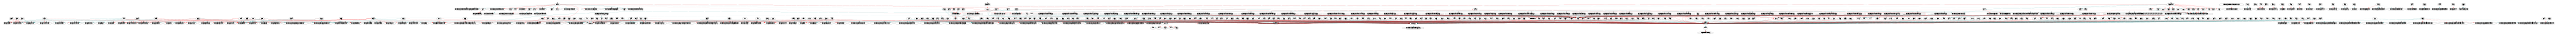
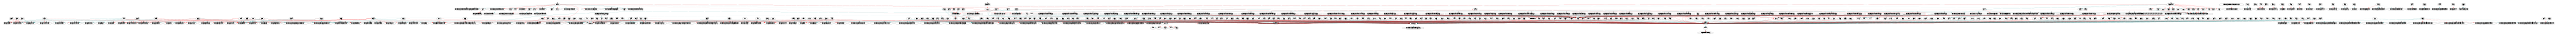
node "env__SDL_WM_GrabInput": added
